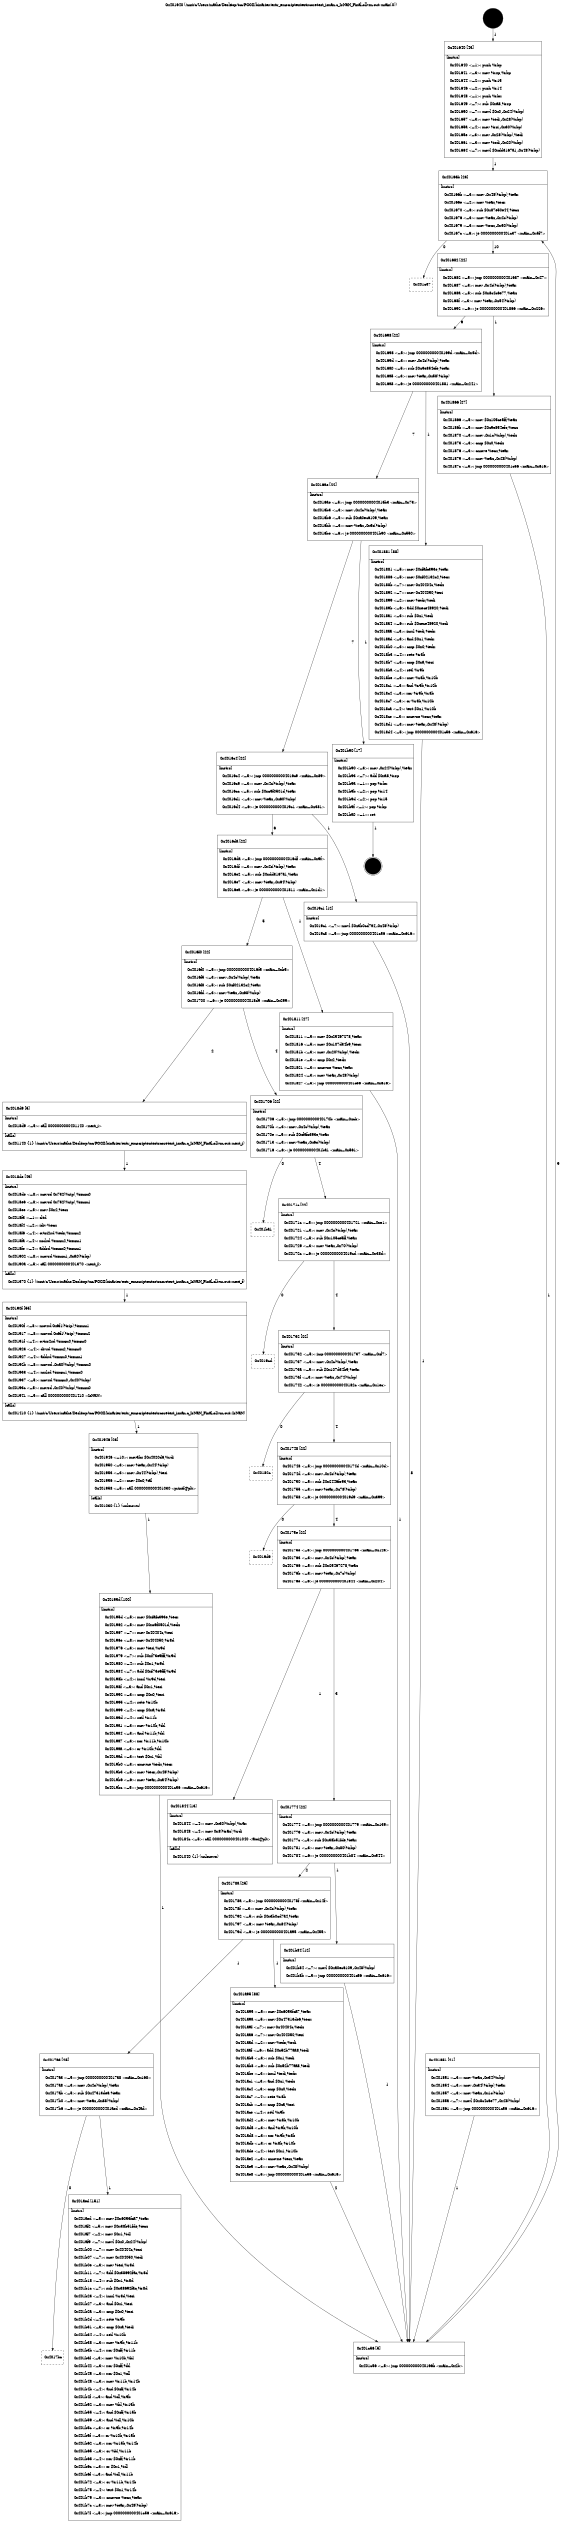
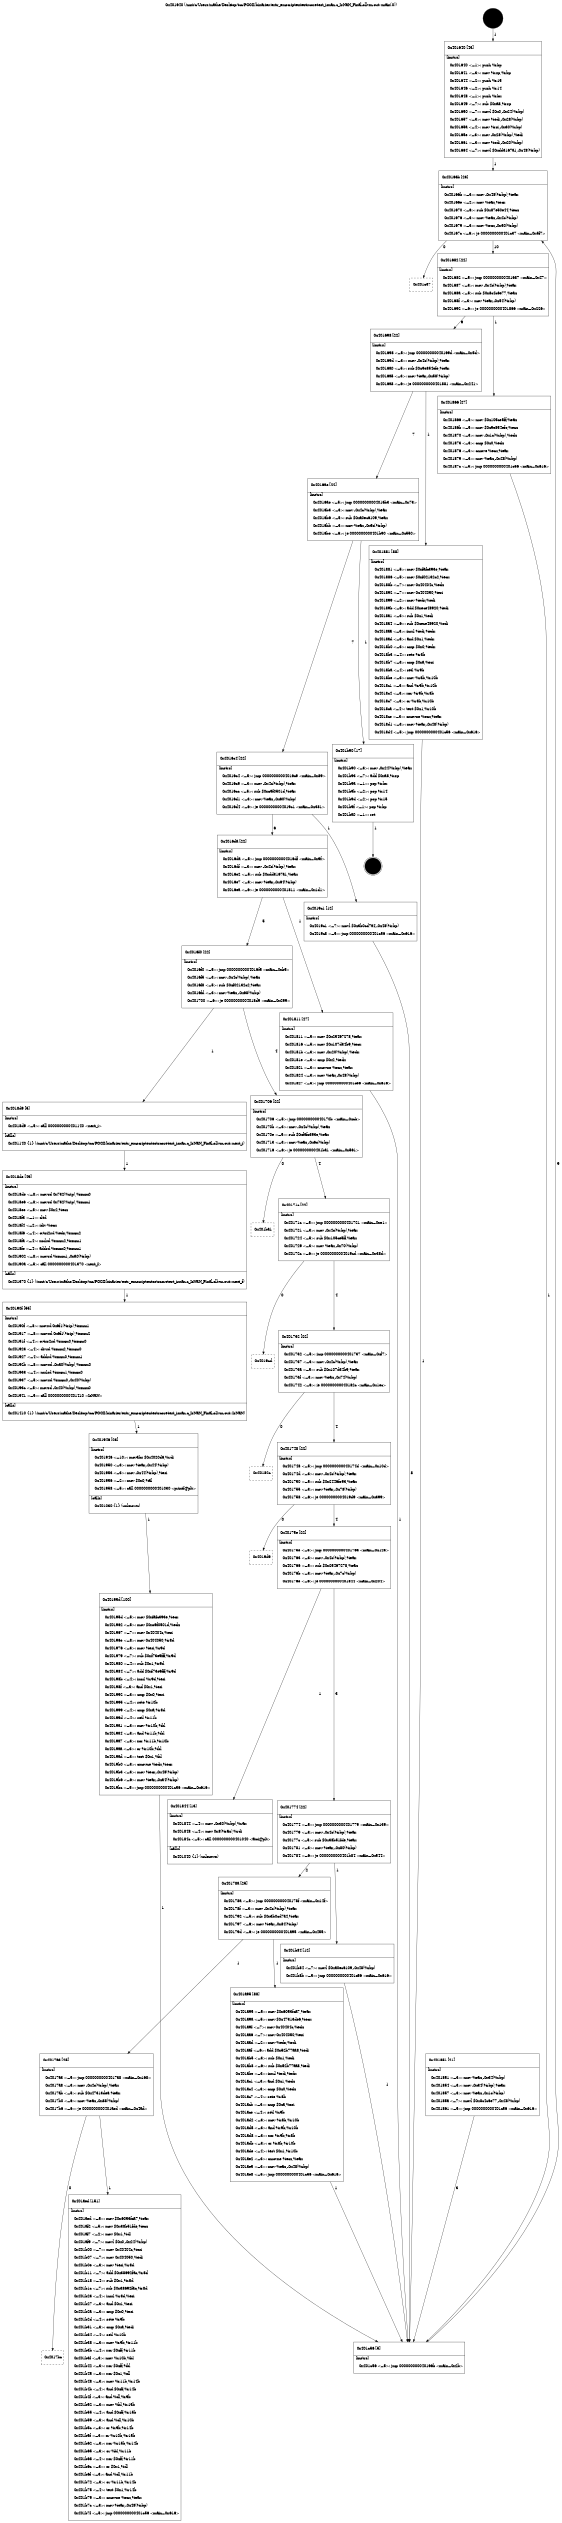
edge "0x4016f0 [22]" -> "0x4018d9 [5]": label " 2" -> " 1"
edge "0x401a95 [88]" -> "0x401c56 [5]": label " 2" -> " 1"
edge "0x401851 [21]" -> "0x401c56 [5]": label " 1" -> " 3"
